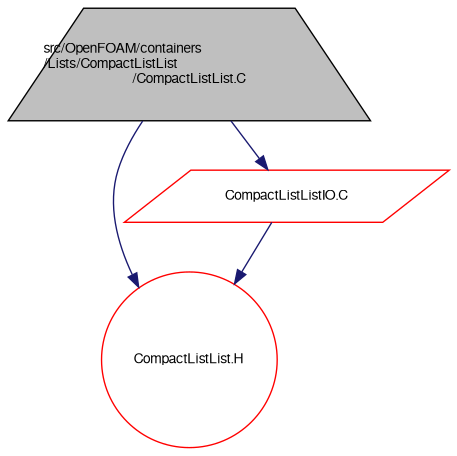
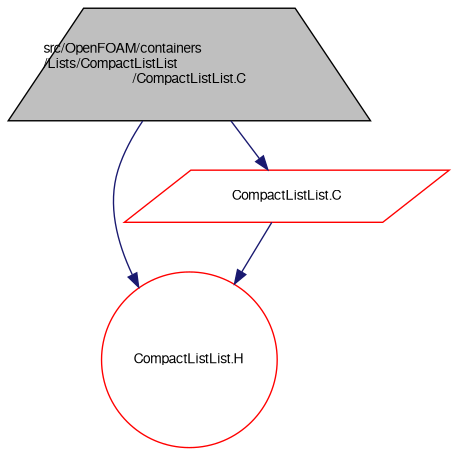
node "CompactListListIO.C": label "CompactListListIO.C" -> "CompactListList.C"
